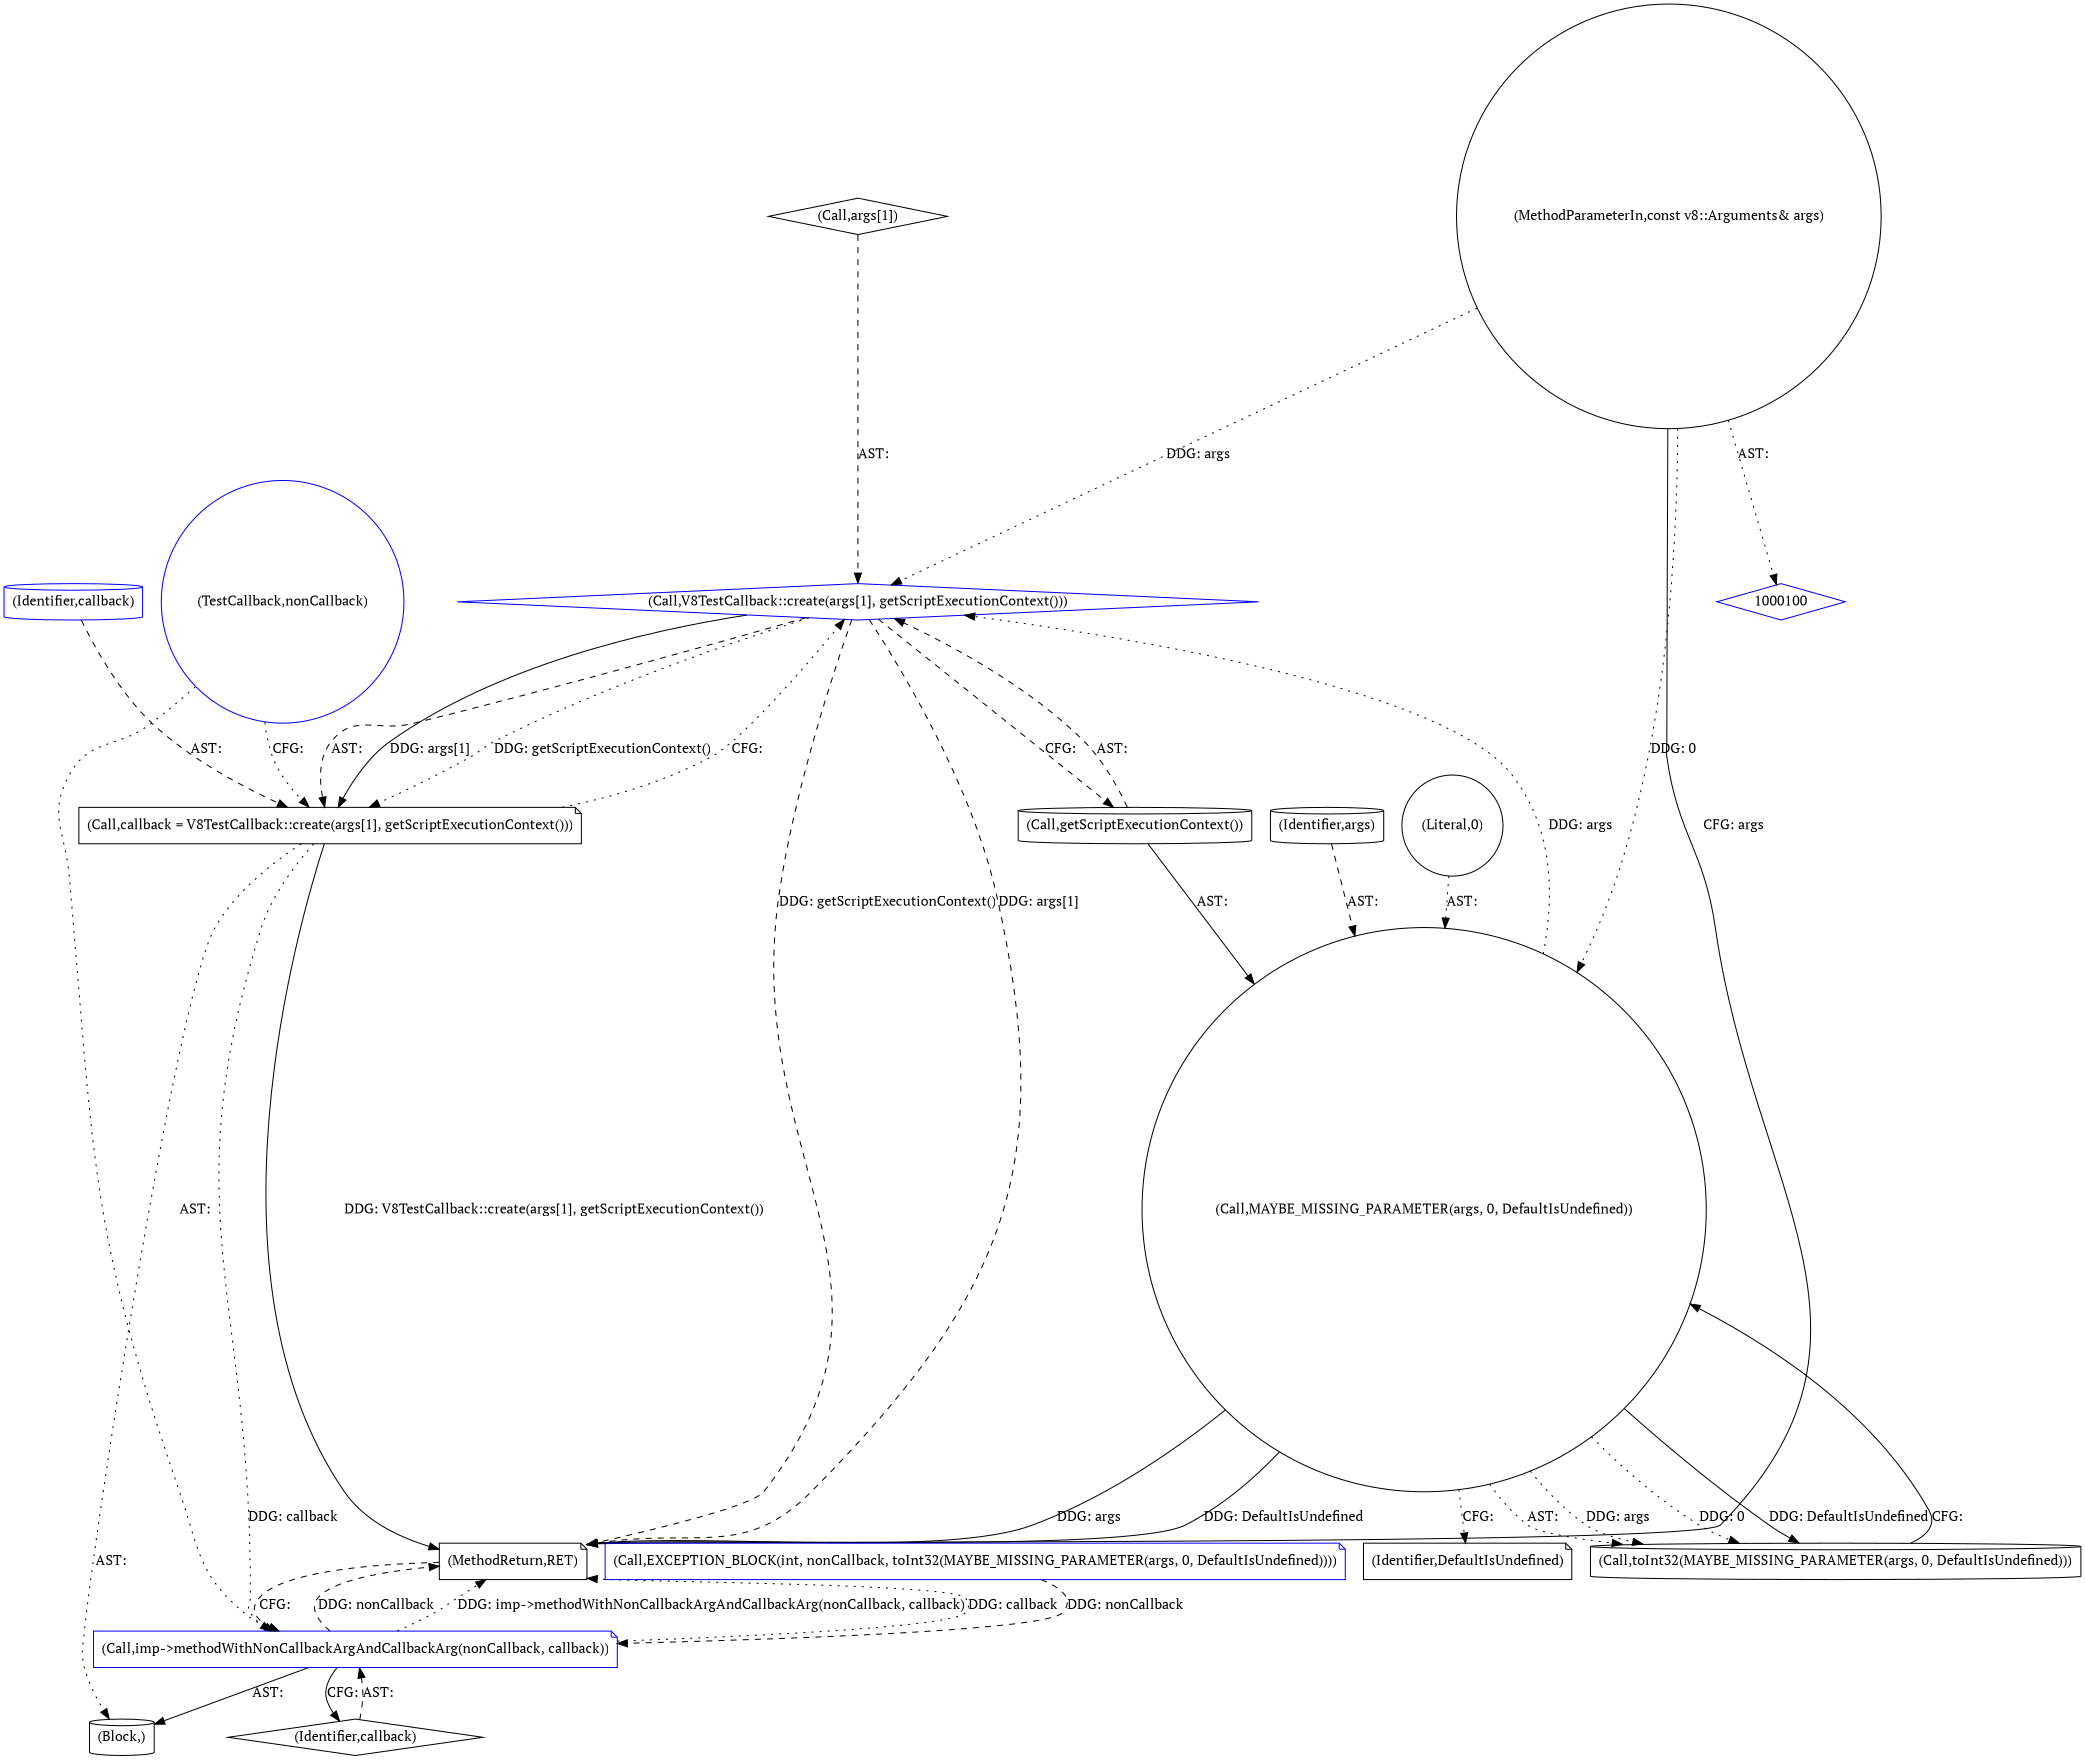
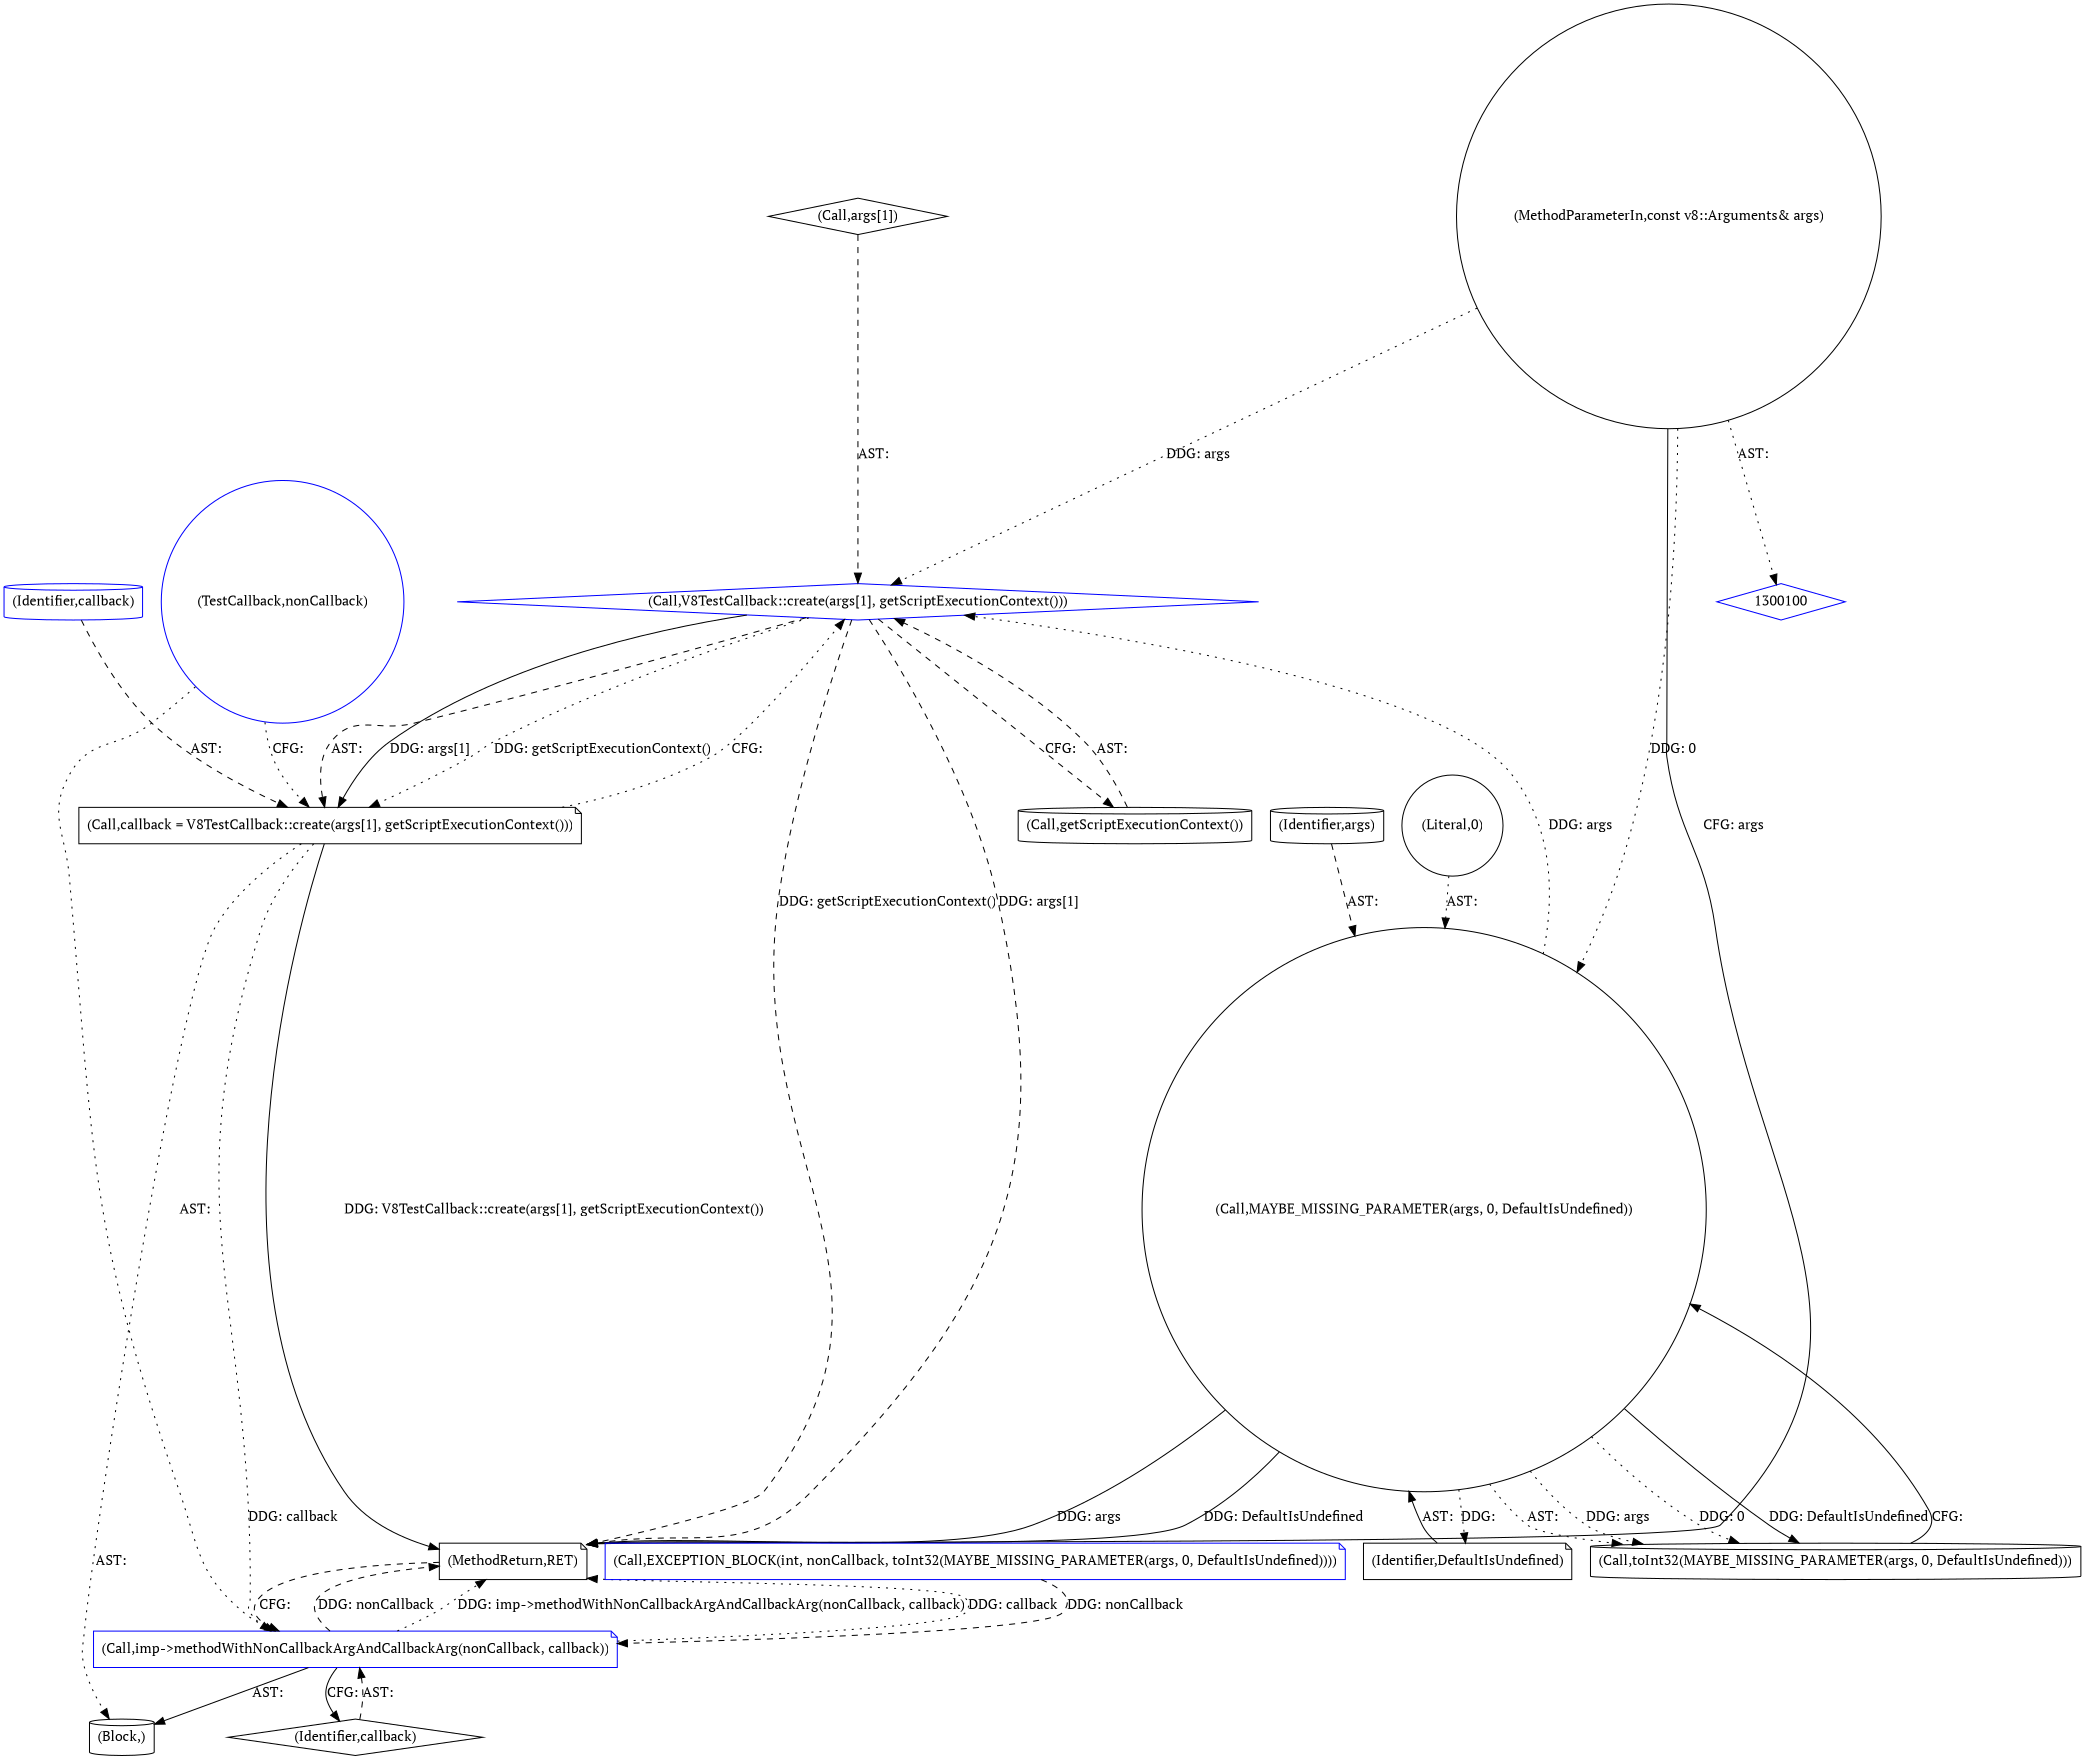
node "1000100": label "1000100" -> "1300100"
edge "(Call,getScriptExecutionContext())" -> "(Call,MAYBE_MISSING_PARAMETER(args, 0, DefaultIsUndefined))": now "(Identifier,DefaultIsUndefined)" -> "(Call,MAYBE_MISSING_PARAMETER(args, 0, DefaultIsUndefined))"
edge "(Call,MAYBE_MISSING_PARAMETER(args, 0, DefaultIsUndefined))" -> "(Identifier,DefaultIsUndefined)": label "CFG: " -> "DDG: "
